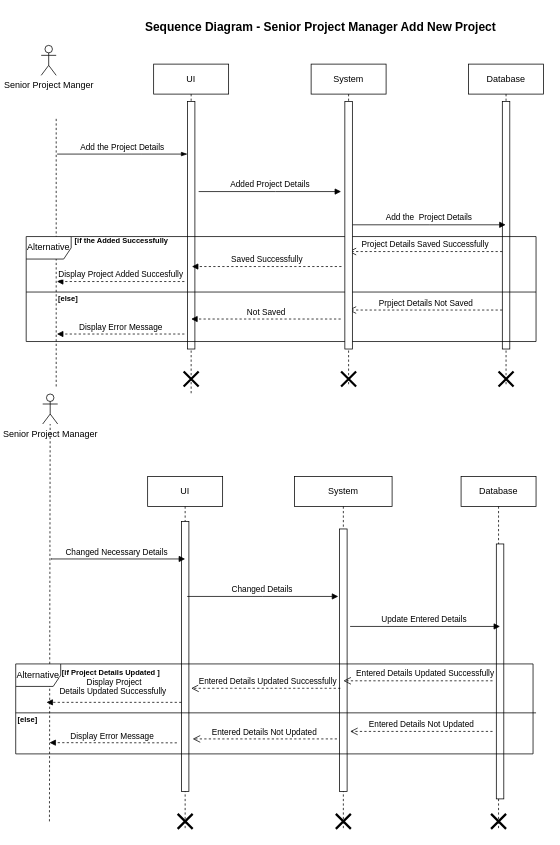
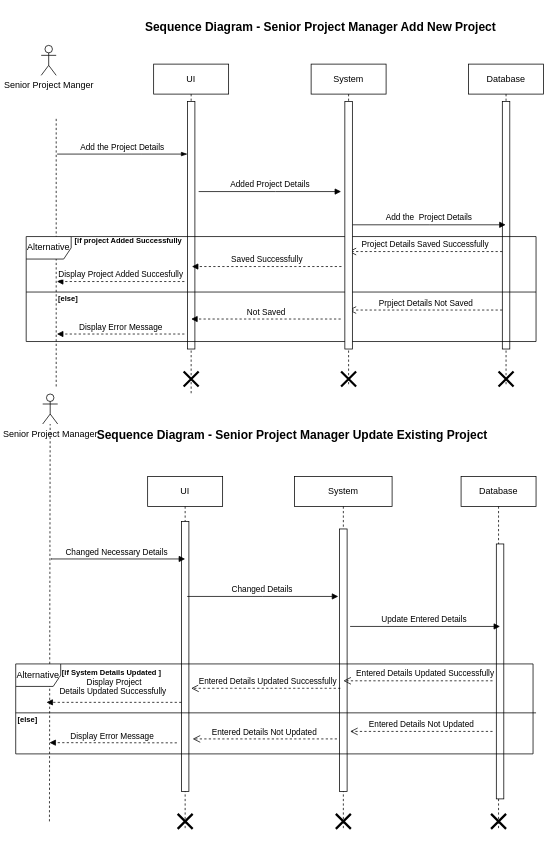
node "[if the Added Successfully": label "[if the Added Successfully" -> "[if project Added Successfully"
node "Sequence Diagram - Senior Project Manager Update Existing Project": added
node "[if Project Details Updated ]": label "[if Project Details Updated ]" -> "[if System Details Updated ]"
